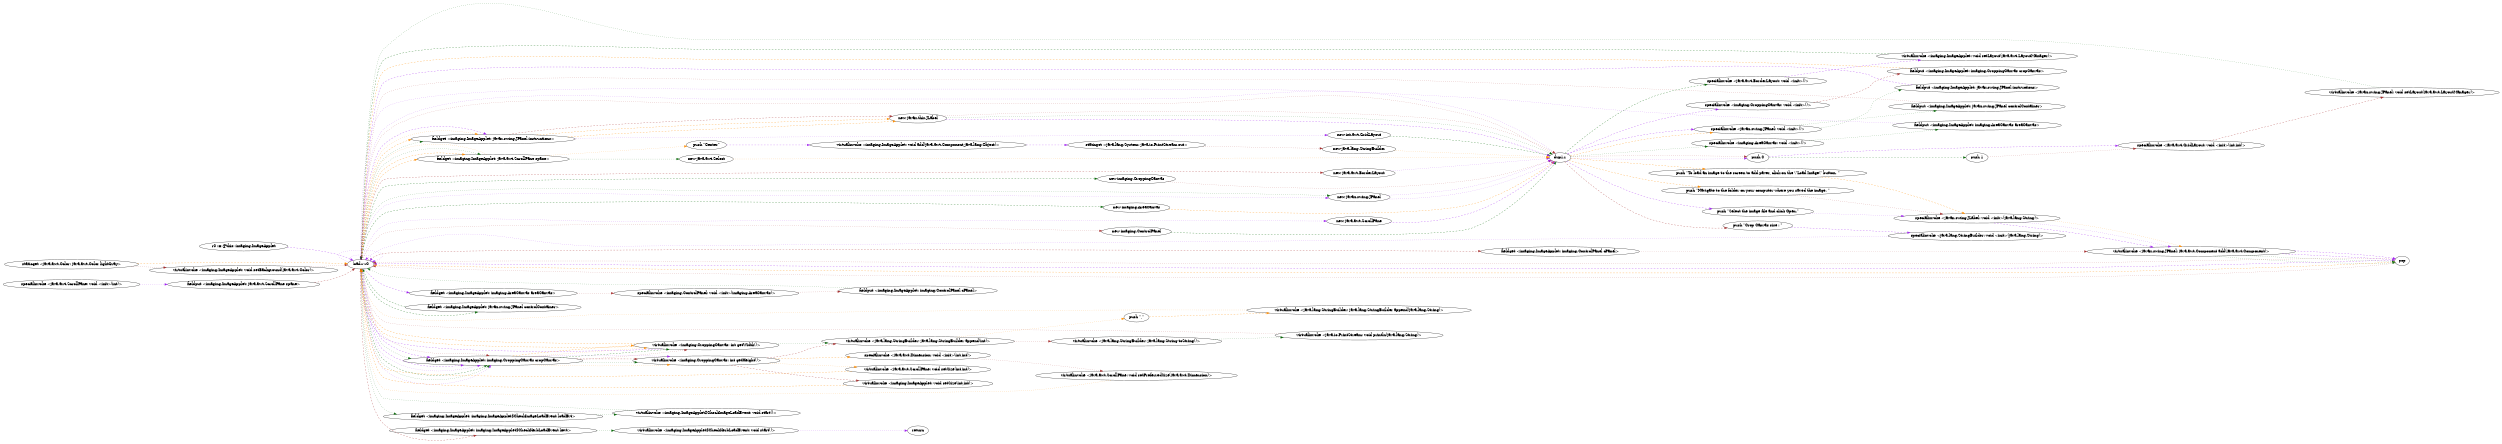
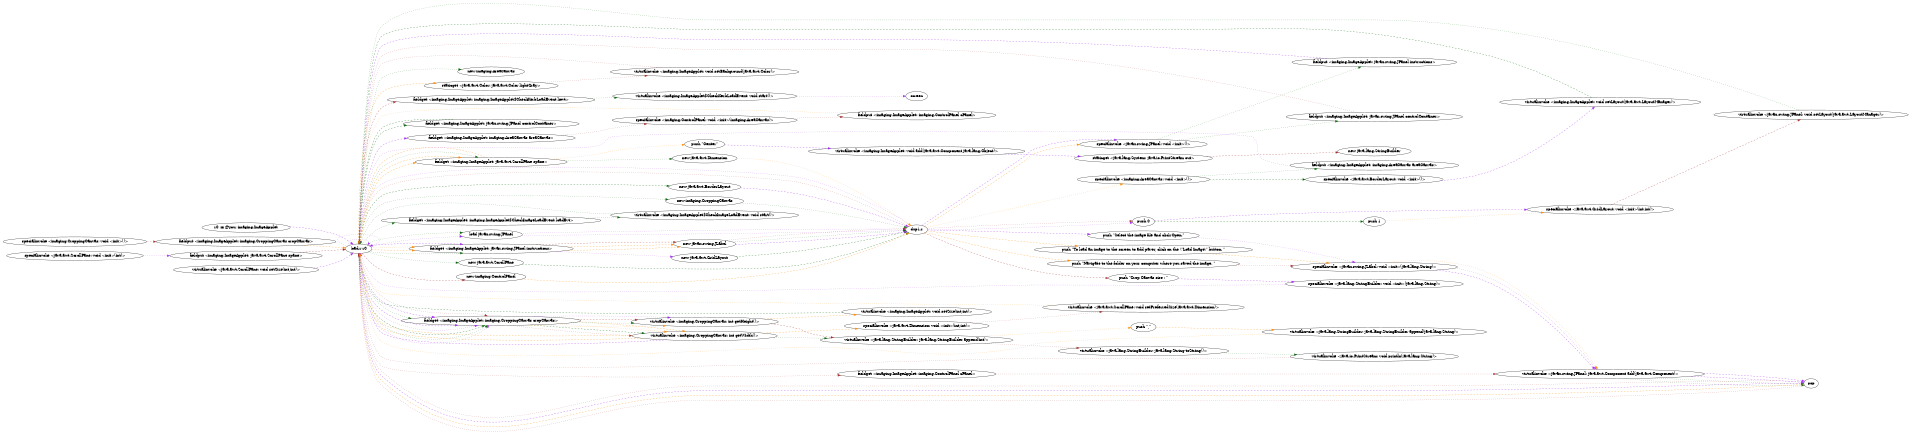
edge "dup1.r" -> "specialinvoke <java.awt.BorderLayout: void <init>()>": now "specialinvoke <imaging.AreaCanvas: void <init>()>" -> "specialinvoke <java.awt.BorderLayout: void <init>()>"
node "new javax.this.JLabel": label "new javax.this.JLabel" -> "new javax.swing.JLabel"
edge "dup1.r" -> "specialinvoke <imaging.CroppingCanvas: void <init>()>": removed
node "new int.awt.GridLayout": label "new int.awt.GridLayout" -> "new java.awt.GridLayout"
edge "staticget <java.lang.System: java.io.PrintStream out>" -> "new java.lang.StringBuilder": style dotted -> dashed
edge "dup1.r" -> "specialinvoke <imaging.AreaCanvas: void <init>()>": color darkgreen -> darkorange
edge "push 1" -> "specialinvoke <java.awt.GridLayout: void <init>(int,int)>": color brown -> darkorange
edge "new java.lang.StringBuilder" -> "dup1.r": removed
edge "fieldget <imaging.ImageApplet: java.awt.ScrollPane spane>" -> "load.r r0": style dotted -> dashed
node "new java.awt.Select": label "new java.awt.Select" -> "new java.awt.Dimension"
edge "new java.awt.BorderLayout" -> "dup1.r": style dotted -> dashed
edge "load.r r0" -> "new java.awt.BorderLayout": color brown -> darkgreen
edge "load.r r0" -> "new imaging.CroppingCanvas": style dashed -> dotted
edge "new imaging.CroppingCanvas" -> "dup1.r": color brown -> darkgreen
node "new javax.swing.JPanel": label "new javax.swing.JPanel" -> "load javax.swing.JPanel"
edge "load.r r0" -> "new imaging.AreaCanvas": style dashed -> dotted
edge "new java.awt.ScrollPane" -> "dup1.r": color purple -> darkgreen
edge "new imaging.AreaCanvas" -> "dup1.r": removed
edge "load.r r0" -> "new java.awt.ScrollPane": color purple -> darkgreen
edge "load.r r0" -> "new imaging.ControlPanel": style dotted -> dashed
edge "new imaging.ControlPanel" -> "dup1.r": color darkgreen -> darkorange
node "r0 := @this: imaging.ImageApplet": label "r0 := @this: imaging.ImageApplet" -> "r0 := @you: imaging.ImageApplet"
edge "load.r r0" -> "fieldget <imaging.ImageApplet: imaging.ControlPanel cPanel>": style dashed -> dotted
edge "staticget <java.awt.Color: java.awt.Color lightGray>" -> "load.r r0": reversed
edge "fieldput <imaging.ImageApplet: imaging.ControlPanel cPanel>" -> "load.r r0": color darkgreen -> darkorange
edge "virtualinvoke <imaging.CroppingCanvas: int getHeight()>" -> "specialinvoke <java.awt.Dimension: void <init>(int,int)>": now "virtualinvoke <imaging.CroppingCanvas: int getWidth()>" -> "specialinvoke <java.awt.Dimension: void <init>(int,int)>"
edge "virtualinvoke <imaging.CroppingCanvas: int getHeight()>" -> "virtualinvoke <java.awt.ScrollPane: void setSize(int,int)>": removed
edge "virtualinvoke <imaging.CroppingCanvas: int getHeight()>" -> "virtualinvoke <imaging.ImageApplet: void setSize(int,int)>": color brown -> darkorange
edge "virtualinvoke <java.awt.ScrollPane: void setSize(int,int)>" -> "load.r r0": color darkorange -> purple
edge "virtualinvoke <imaging.ImageApplet: void setSize(int,int)>" -> "load.r r0": color darkorange -> darkgreen
node "return": label "return" -> "screen"
